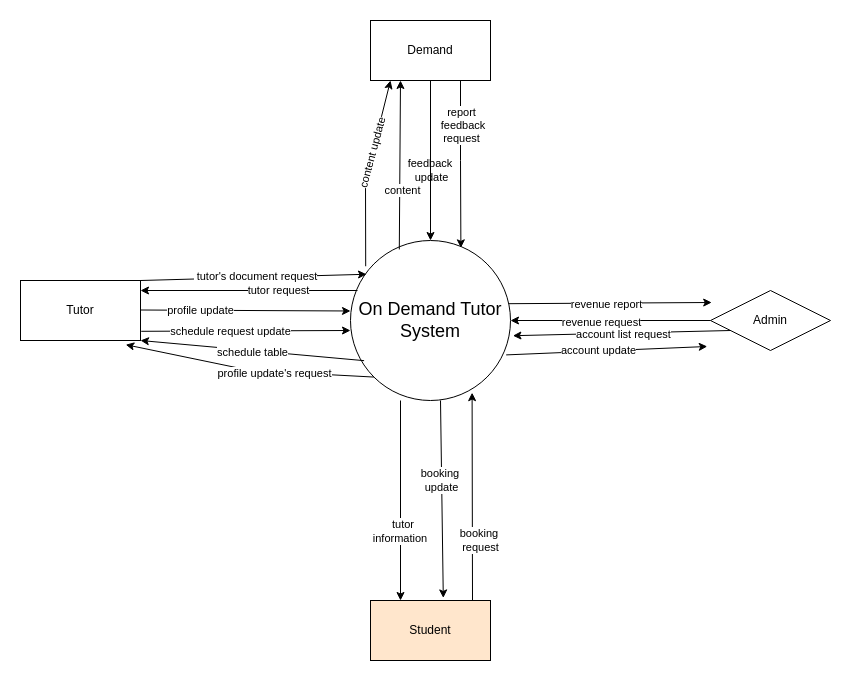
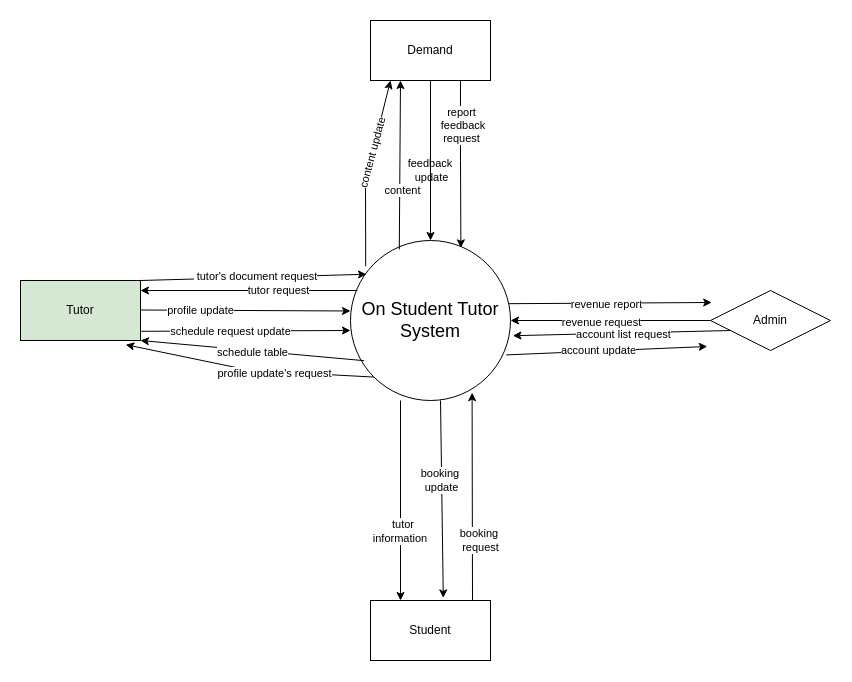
node "Tutor": fillcolor #ffffff -> #d5e8d4
node "On Demand Tutor System": label "On Demand Tutor System" -> "On Student Tutor System"
node "Student": fillcolor #ffe6cc -> #ffffff
